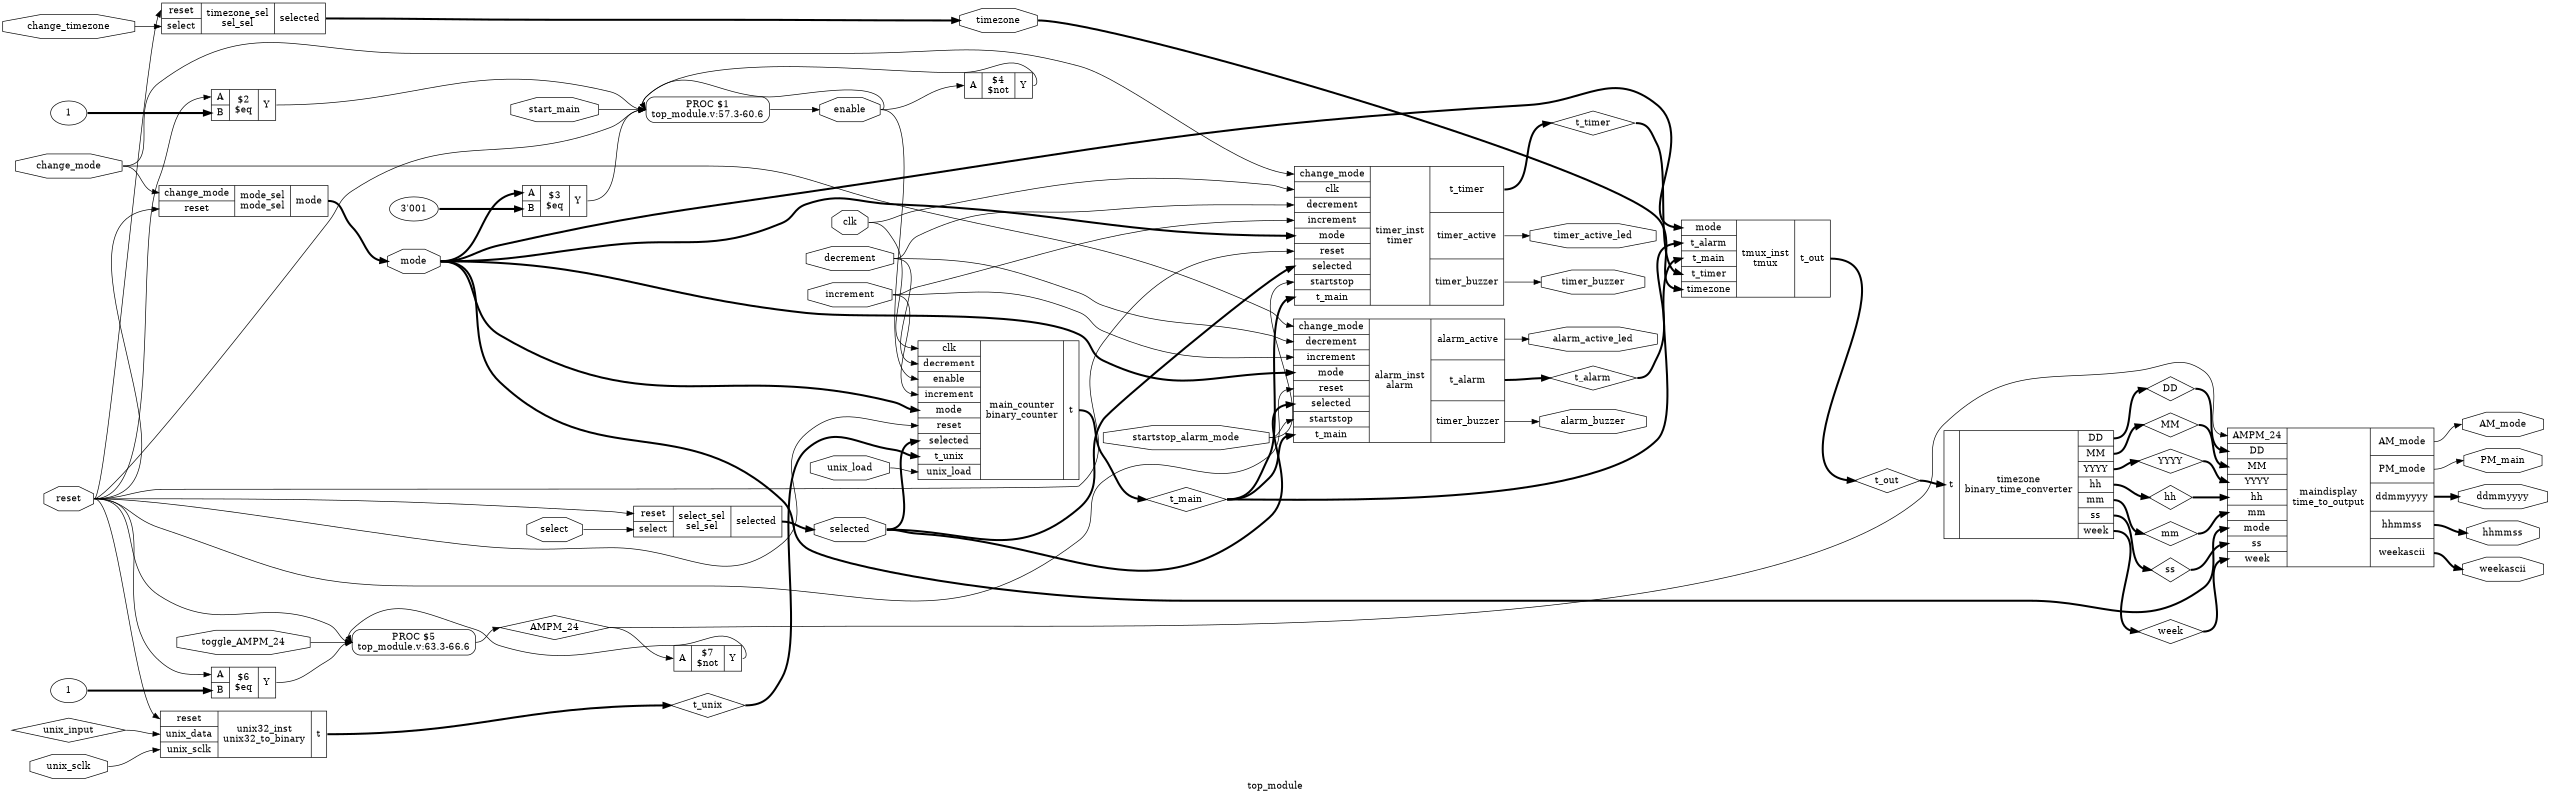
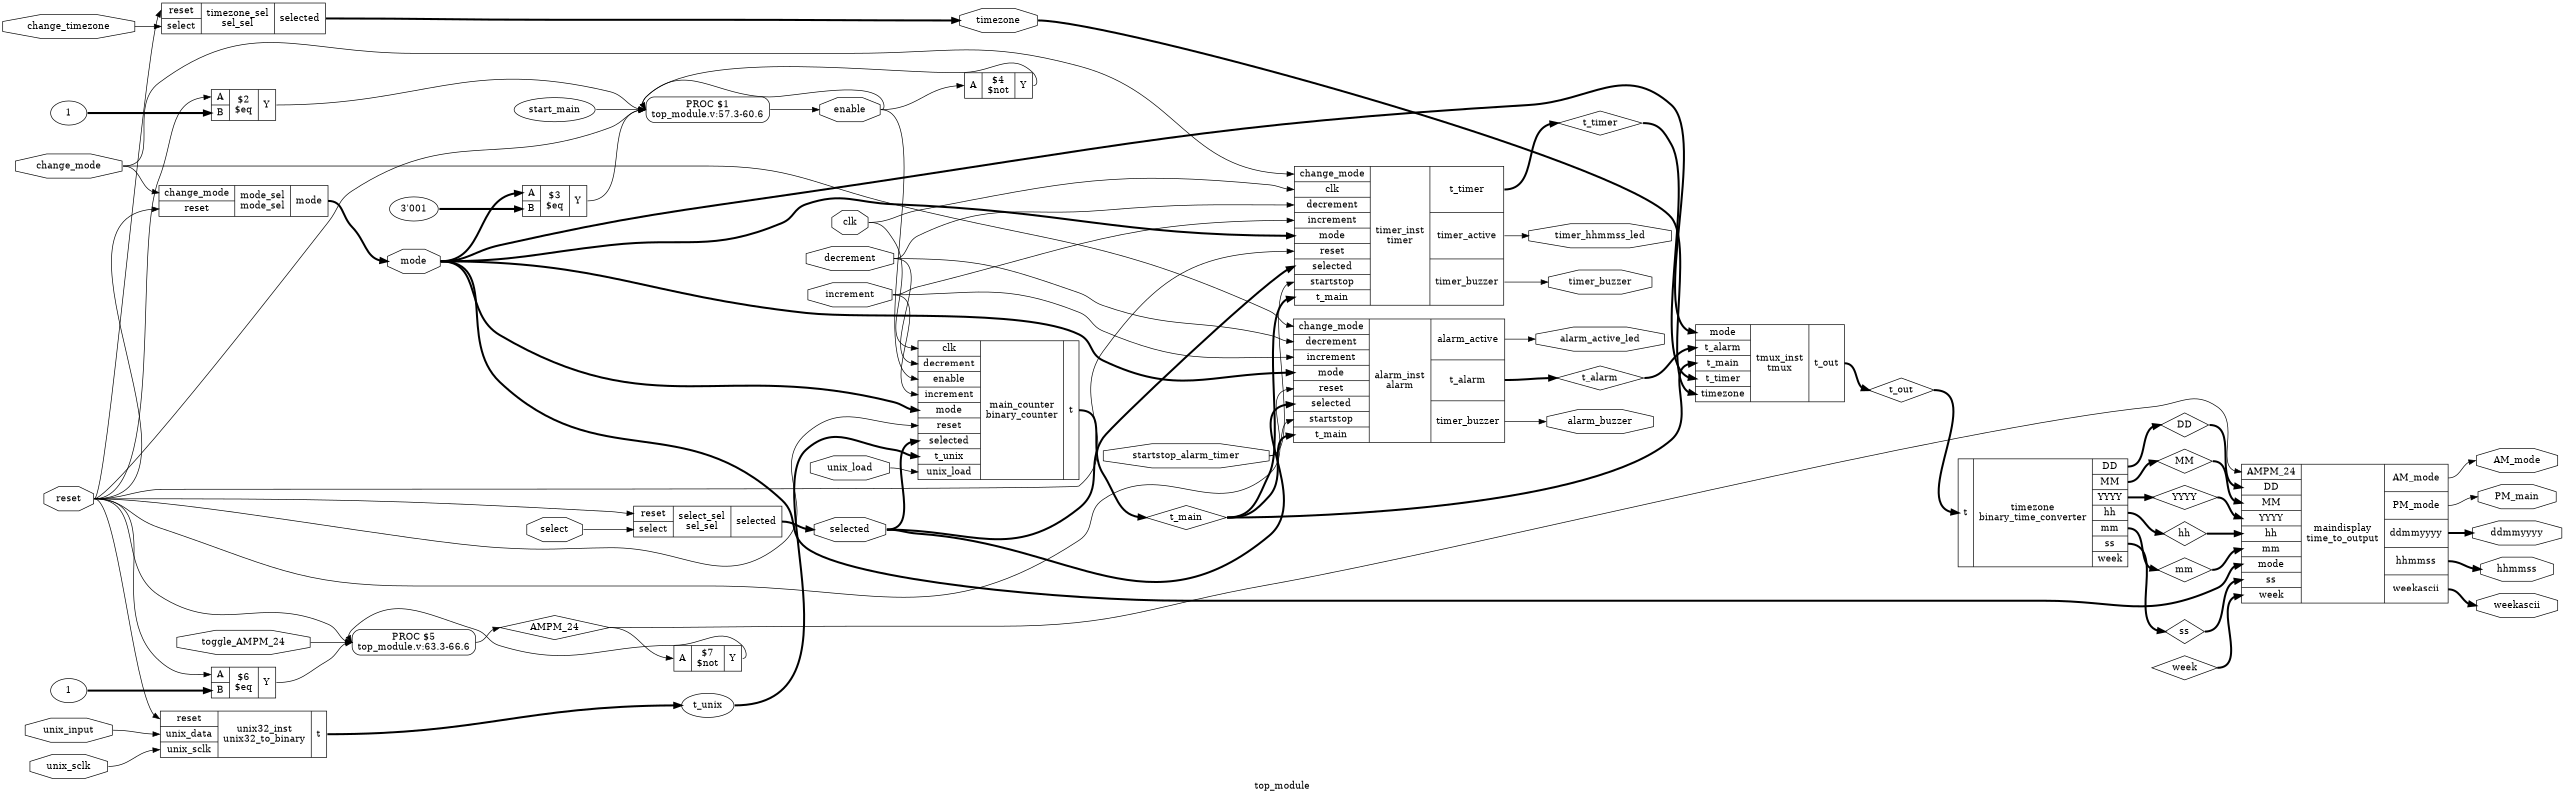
node "start_main": shape octagon -> ellipse
node "timer_active_led": label "timer_active_led" -> "timer_hhmmss_led"
node "startstop_alarm_mode": label "startstop_alarm_mode" -> "startstop_alarm_timer"
edge "t" -> "week": removed
node "t_unix": shape diamond -> ellipse
node "unix_input": shape diamond -> octagon
